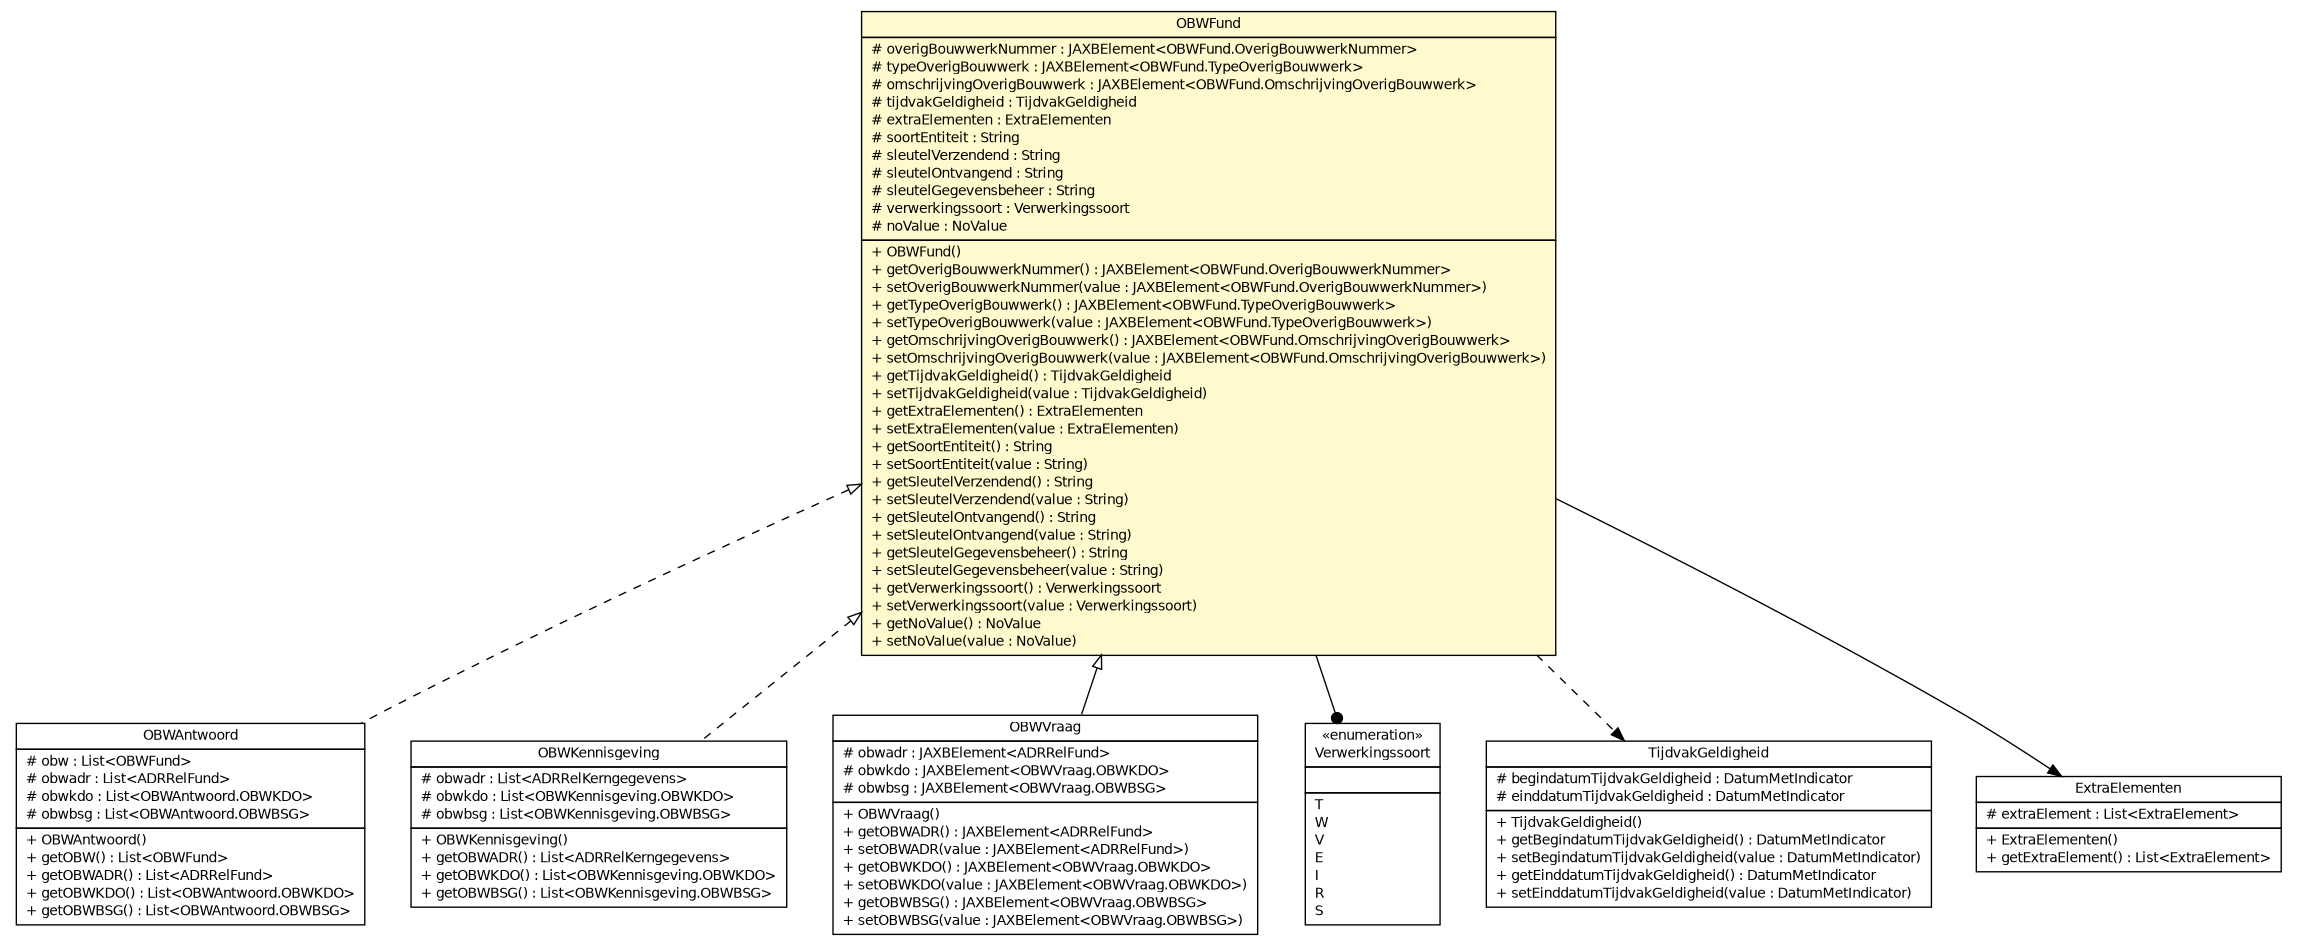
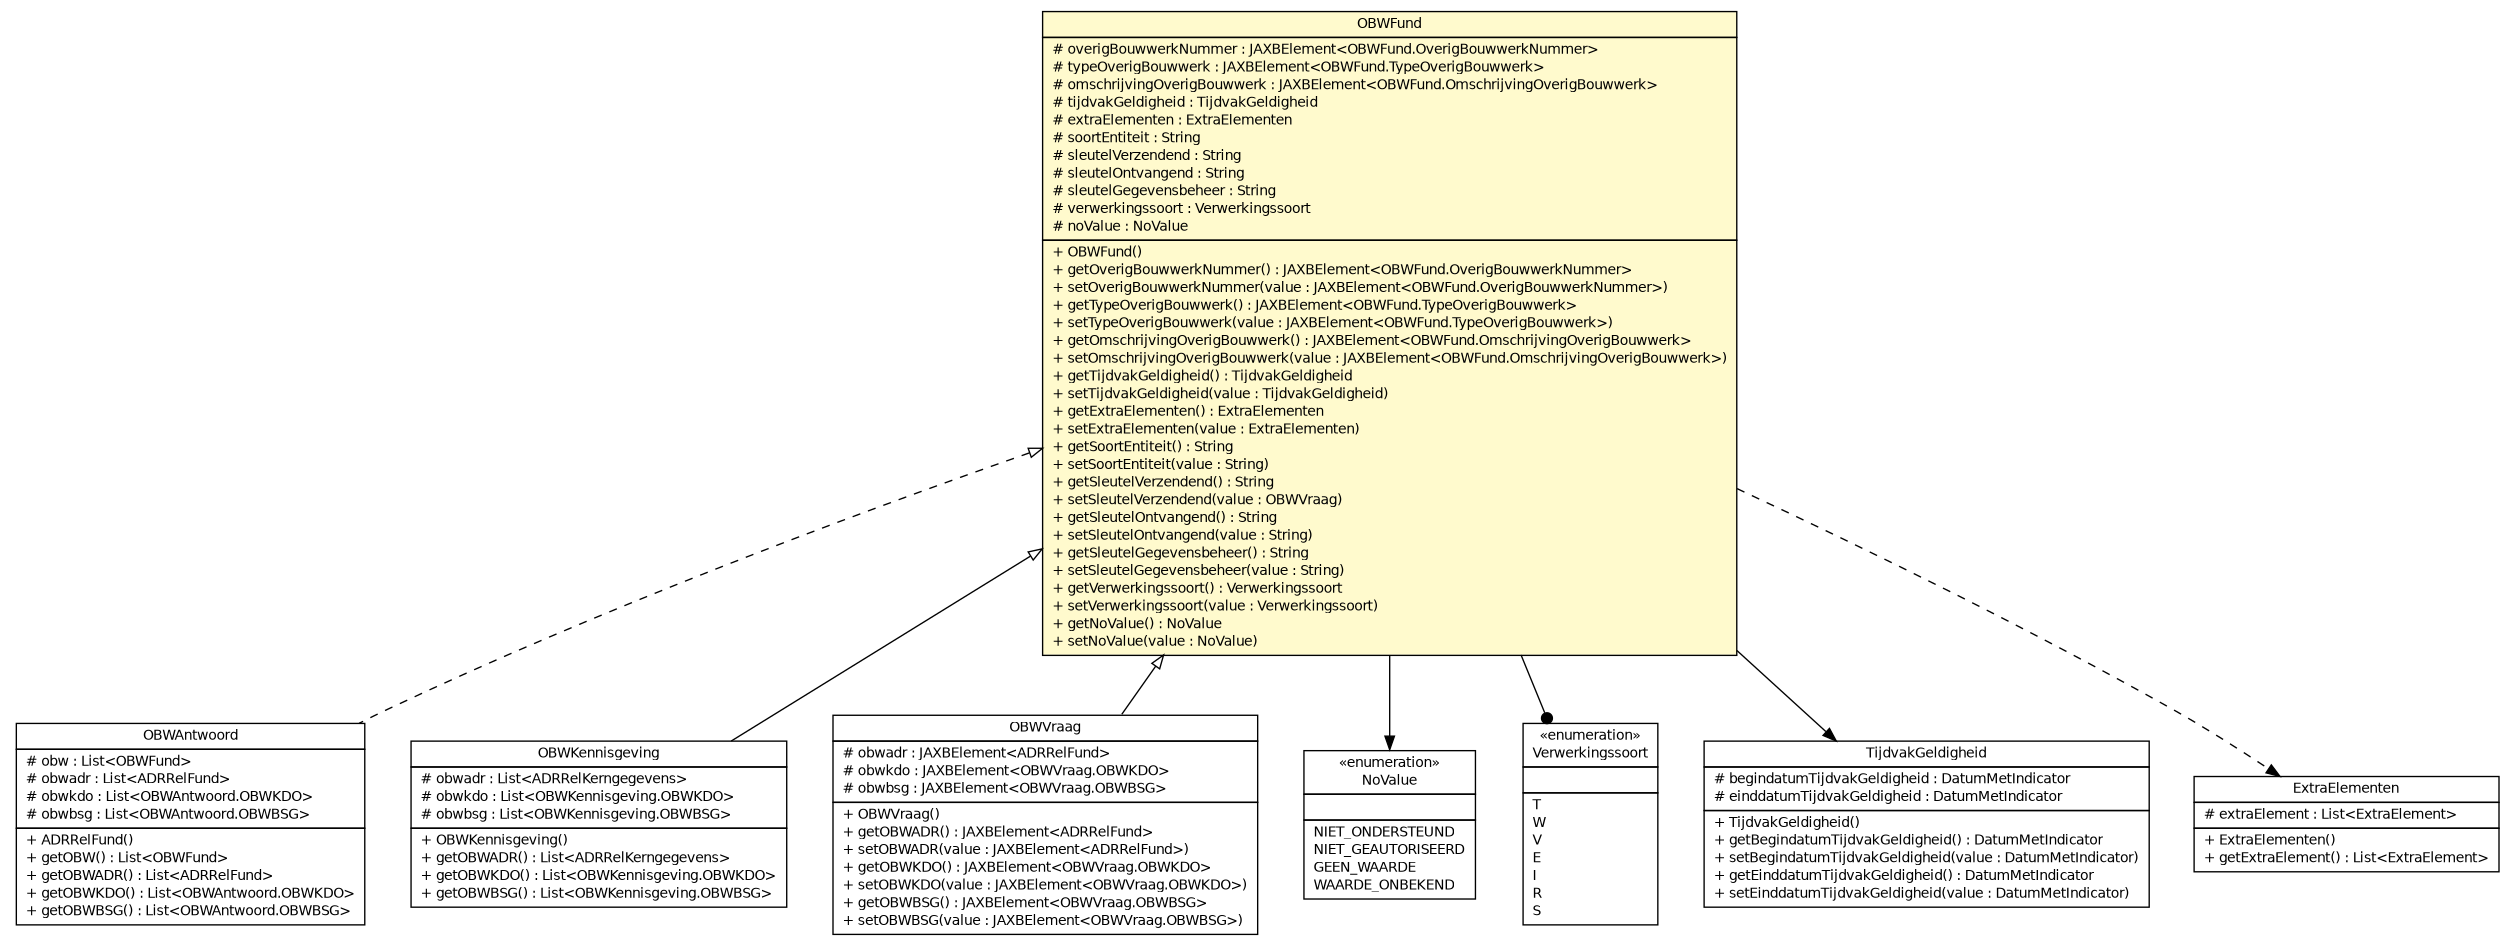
node "OBWFund": text "+ setSleutelVerzendend(value : String)" -> "+ setSleutelVerzendend(value : OBWVraag)"
edge "OBWFund" -> "ExtraElementen": style solid -> dashed
edge "OBWKennisgeving" -> "OBWFund": style dashed -> solid
edge "OBWFund" -> "TijdvakGeldigheid": style dashed -> solid
node "NoValue": added
node "OBWAntwoord": text "+ OBWAntwoord()" -> "+ ADRRelFund()"
